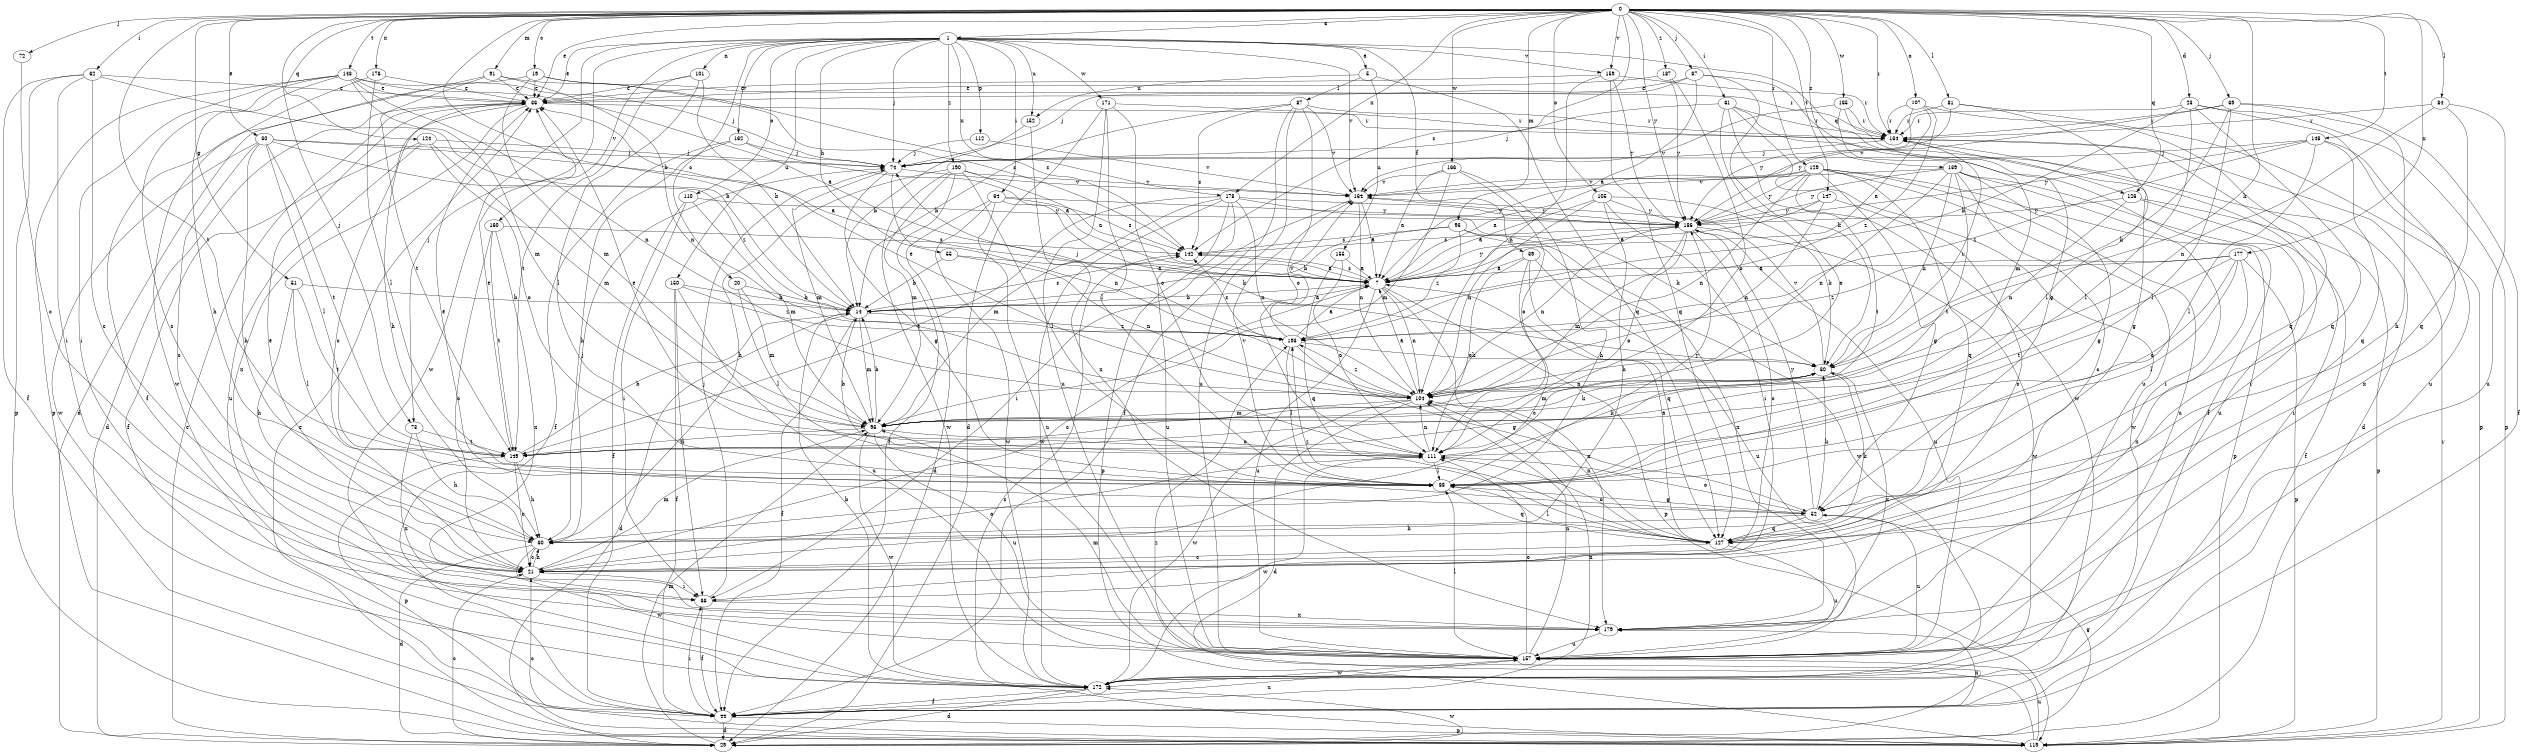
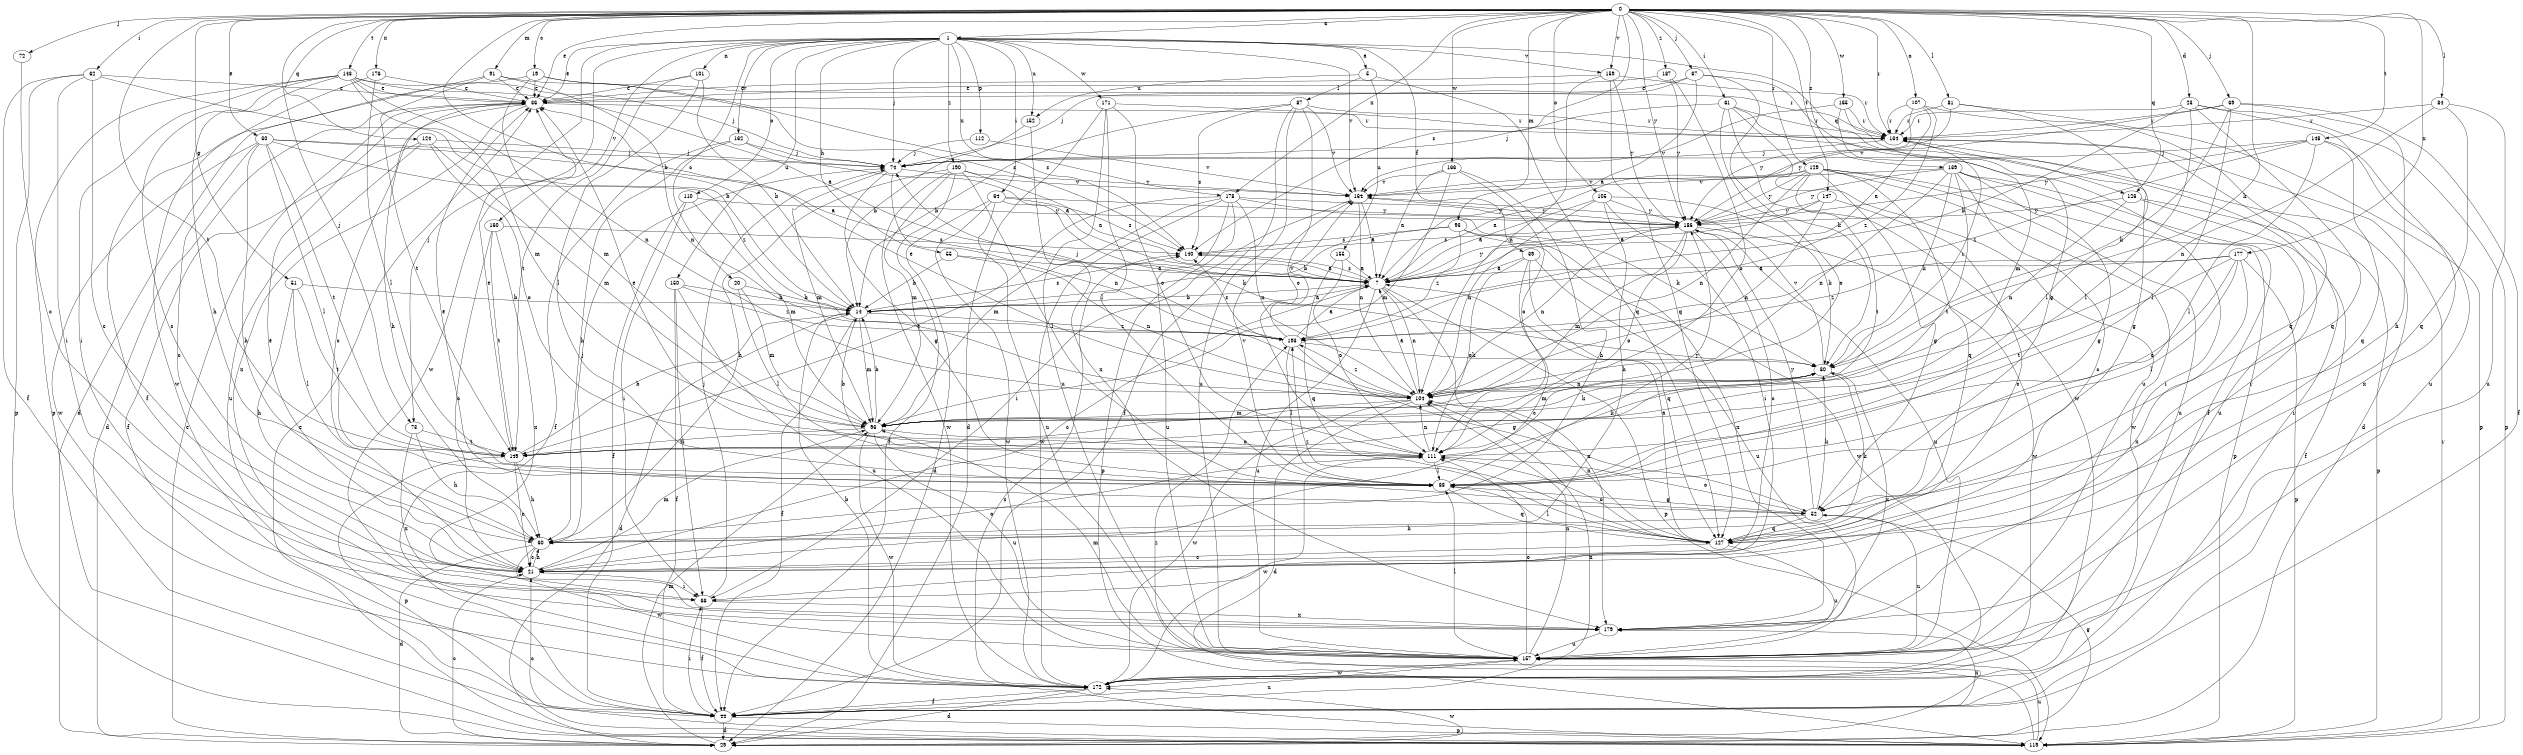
node "142": label "142" -> "140"
